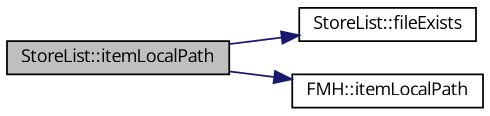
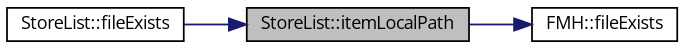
edge "StoreList::itemLocalPath" -> "StoreList::fileExists": reversed
node "FMH::itemLocalPath": label "FMH::itemLocalPath" -> "FMH::fileExists"
